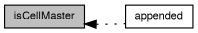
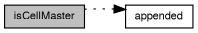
edge "appended" -> "isCellMaster": reversed
